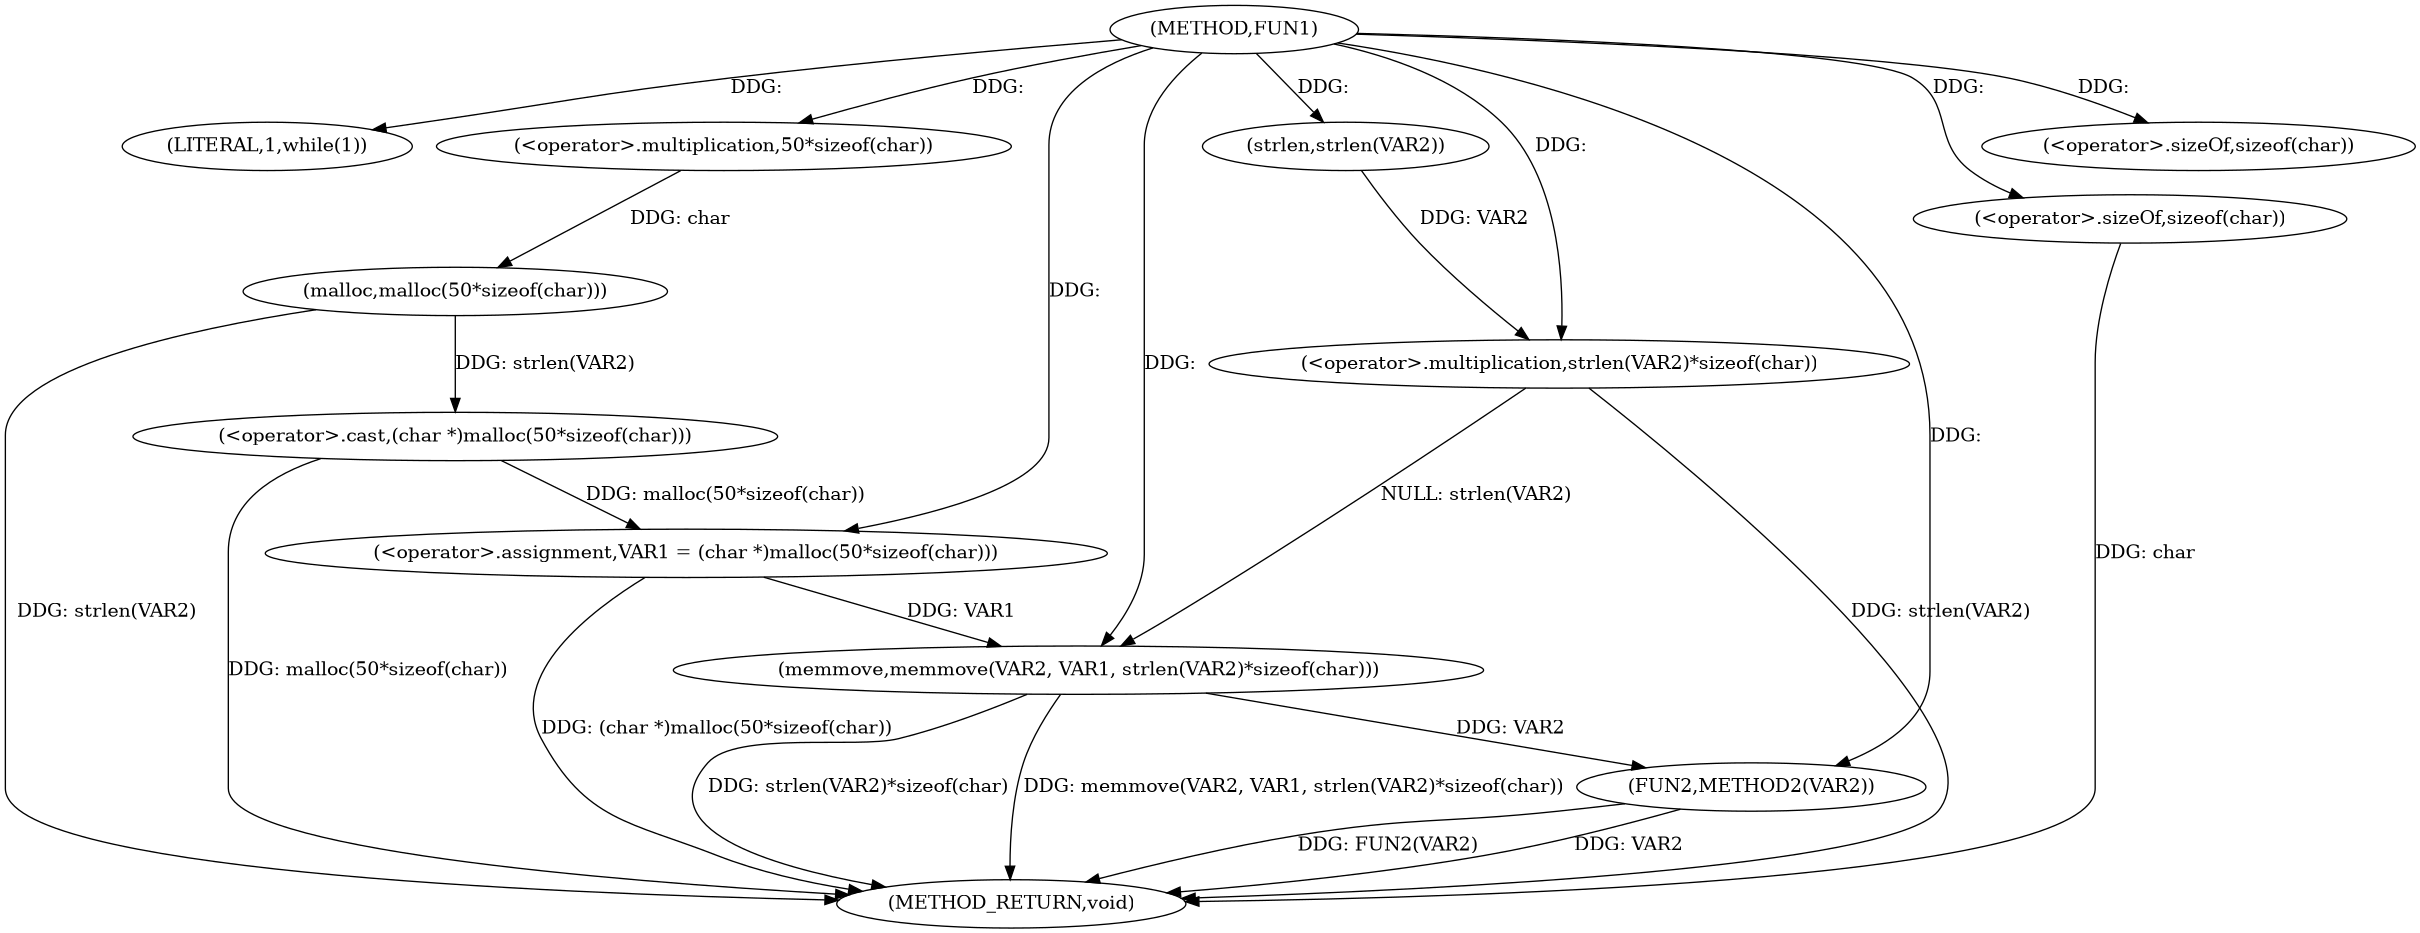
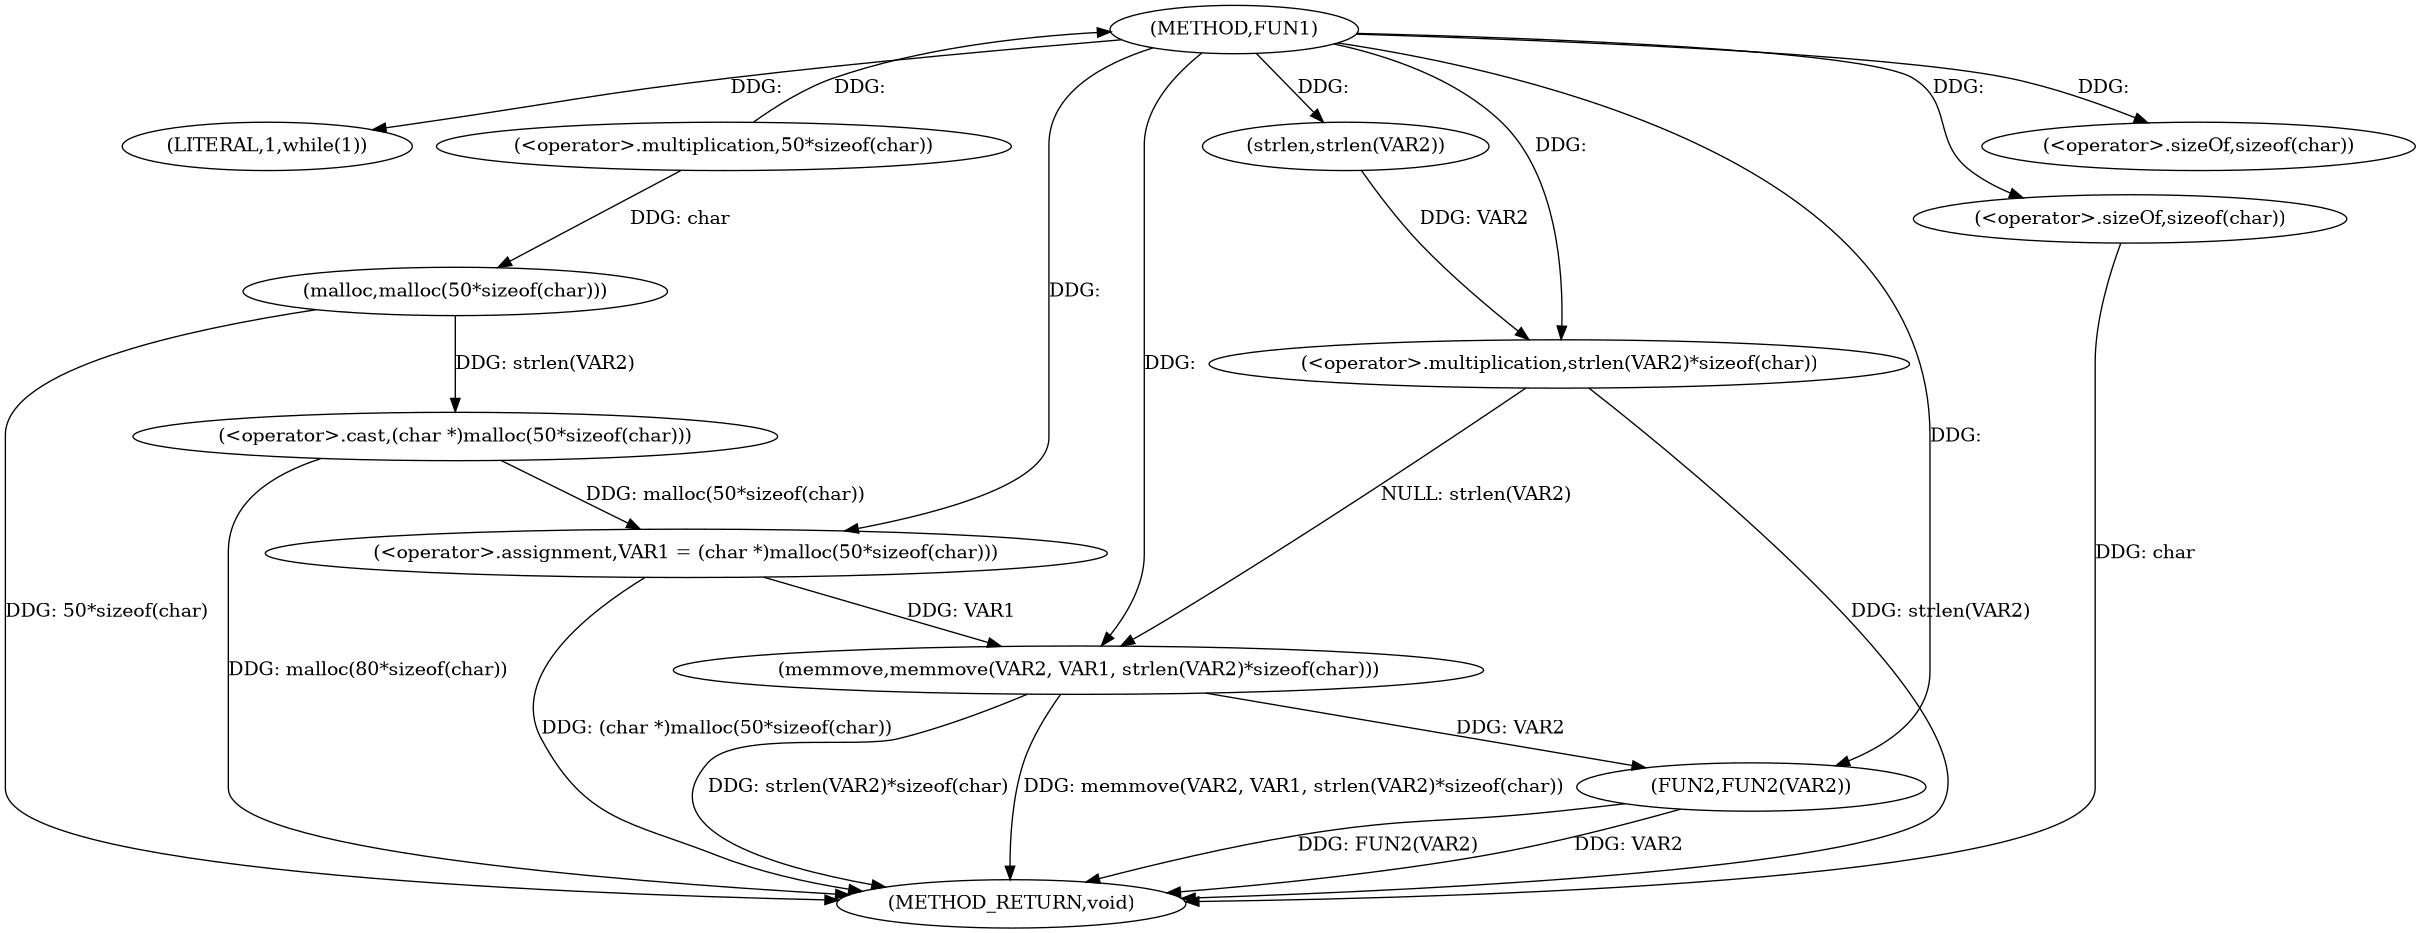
edge "(METHOD,FUN1)" -> "(<operator>.multiplication,50*sizeof(char))": reversed
edge "(malloc,malloc(50*sizeof(char)))" -> "(METHOD_RETURN,void)": label "DDG: strlen(VAR2)" -> "DDG: 50*sizeof(char)"
edge "(<operator>.cast,(char *)malloc(50*sizeof(char)))" -> "(METHOD_RETURN,void)": label "DDG: malloc(50*sizeof(char))" -> "DDG: malloc(80*sizeof(char))"
node "(FUN2,METHOD2(VAR2))": label "(FUN2,METHOD2(VAR2))" -> "(FUN2,FUN2(VAR2))"
